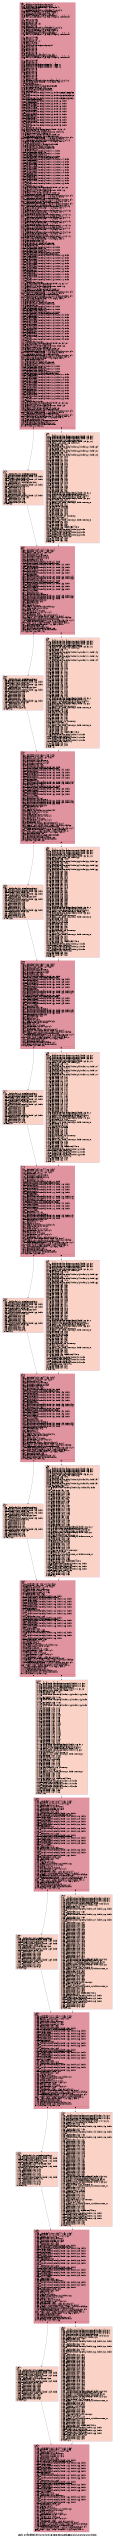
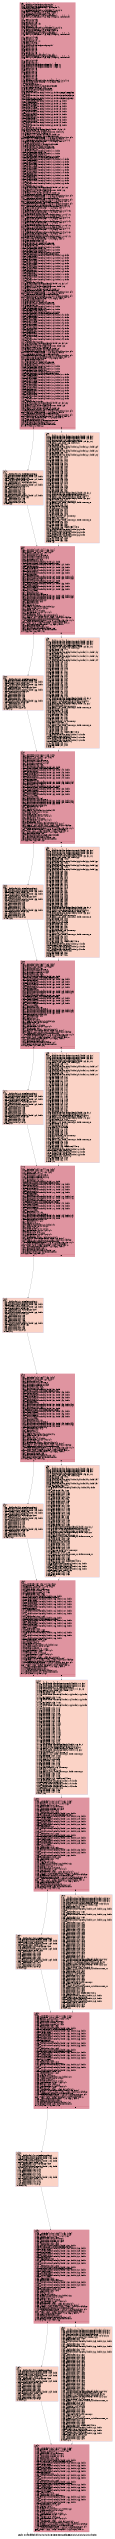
node "%842:": removed
node "%1422:": removed
